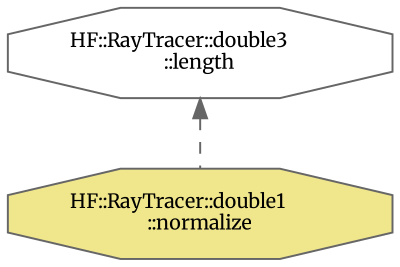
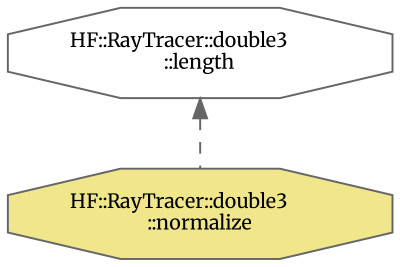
node "HF::RayTracer::double1 ::normalize": label "HF::RayTracer::double1 ::normalize" -> "HF::RayTracer::double3 ::normalize"
